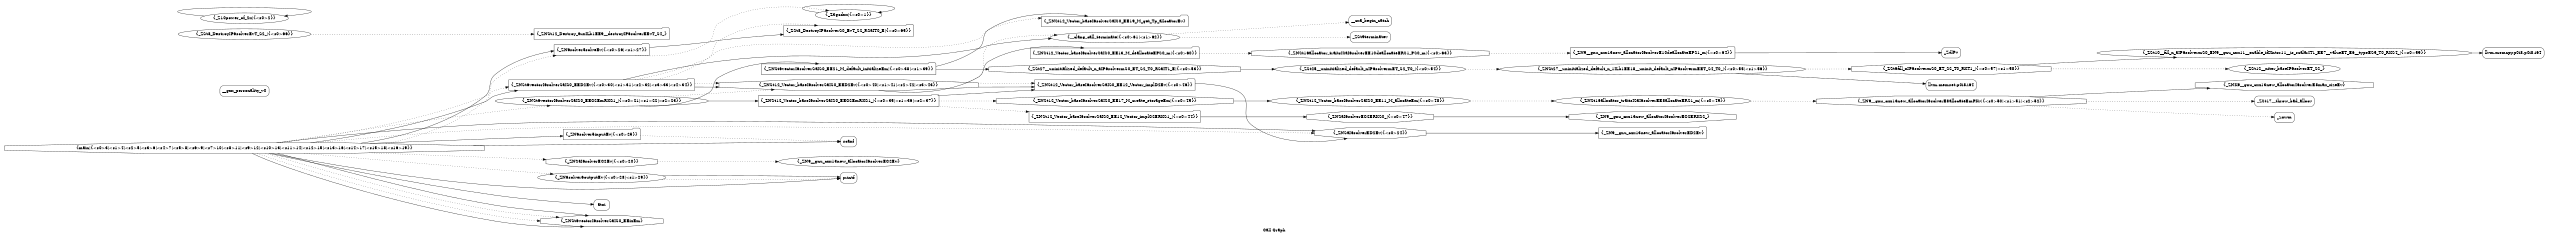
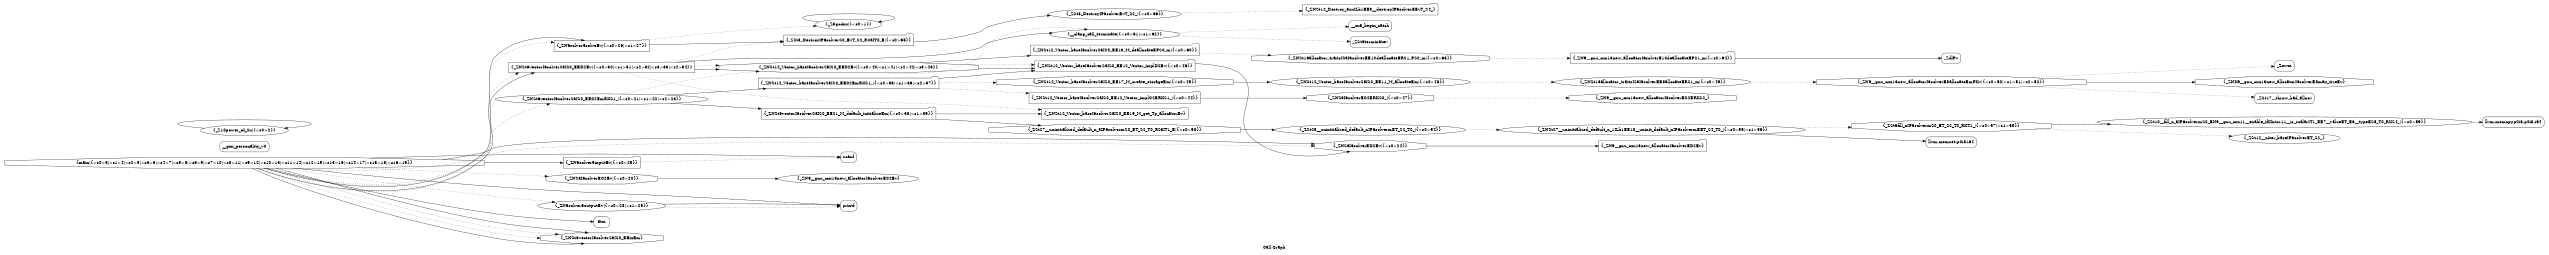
edge "{_ZSt8_DestroyIP6solverS0_EvT_S2_RSaIT0_E|{<s0>65}}" -> "{_ZSt8_DestroyIP6solverEvT_S2_|{<s0>66}}": added
edge "{_ZNSaI6solverEC2ERKS0_|{<s0>47}}" -> "{_ZN9__gnu_cxx13new_allocatorI6solverEC2ERKS2_}": style solid -> dotted
edge "{_ZNSaI6solverEC2Ev|{<s0>20}}" -> "{_ZN9__gnu_cxx13new_allocatorI6solverEC2Ev}": style dotted -> solid
